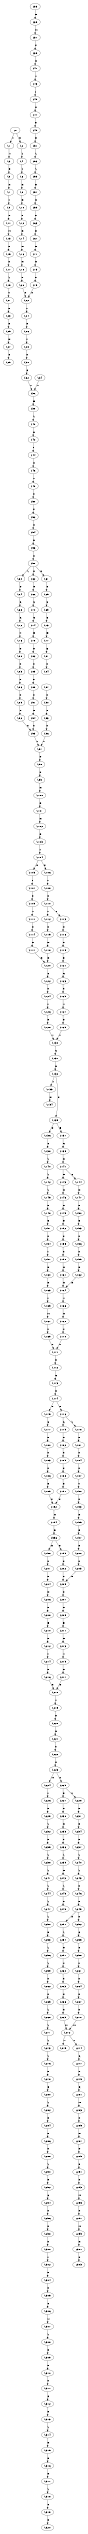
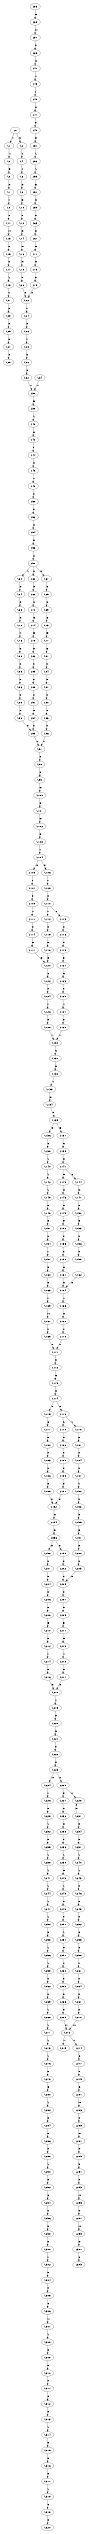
edge "S84" -> "S87": added, label "L"
edge "S132" -> "S135": now "S134" -> "S135"
edge "S159" -> "S162": removed, label "K"
edge "S228" -> "S231": reversed
edge "S249" -> "S251": now "S248" -> "S251"
